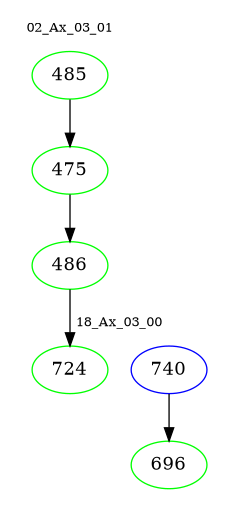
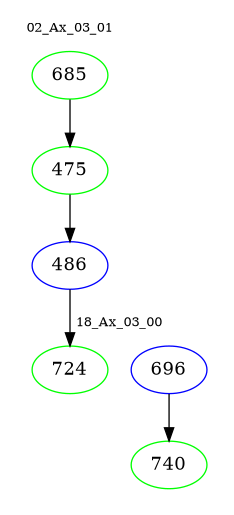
node "485": label "485" -> "685"
node "486": color green -> blue
node "740": color blue -> green
edge "740" -> "696": reversed
node "696": color green -> blue
